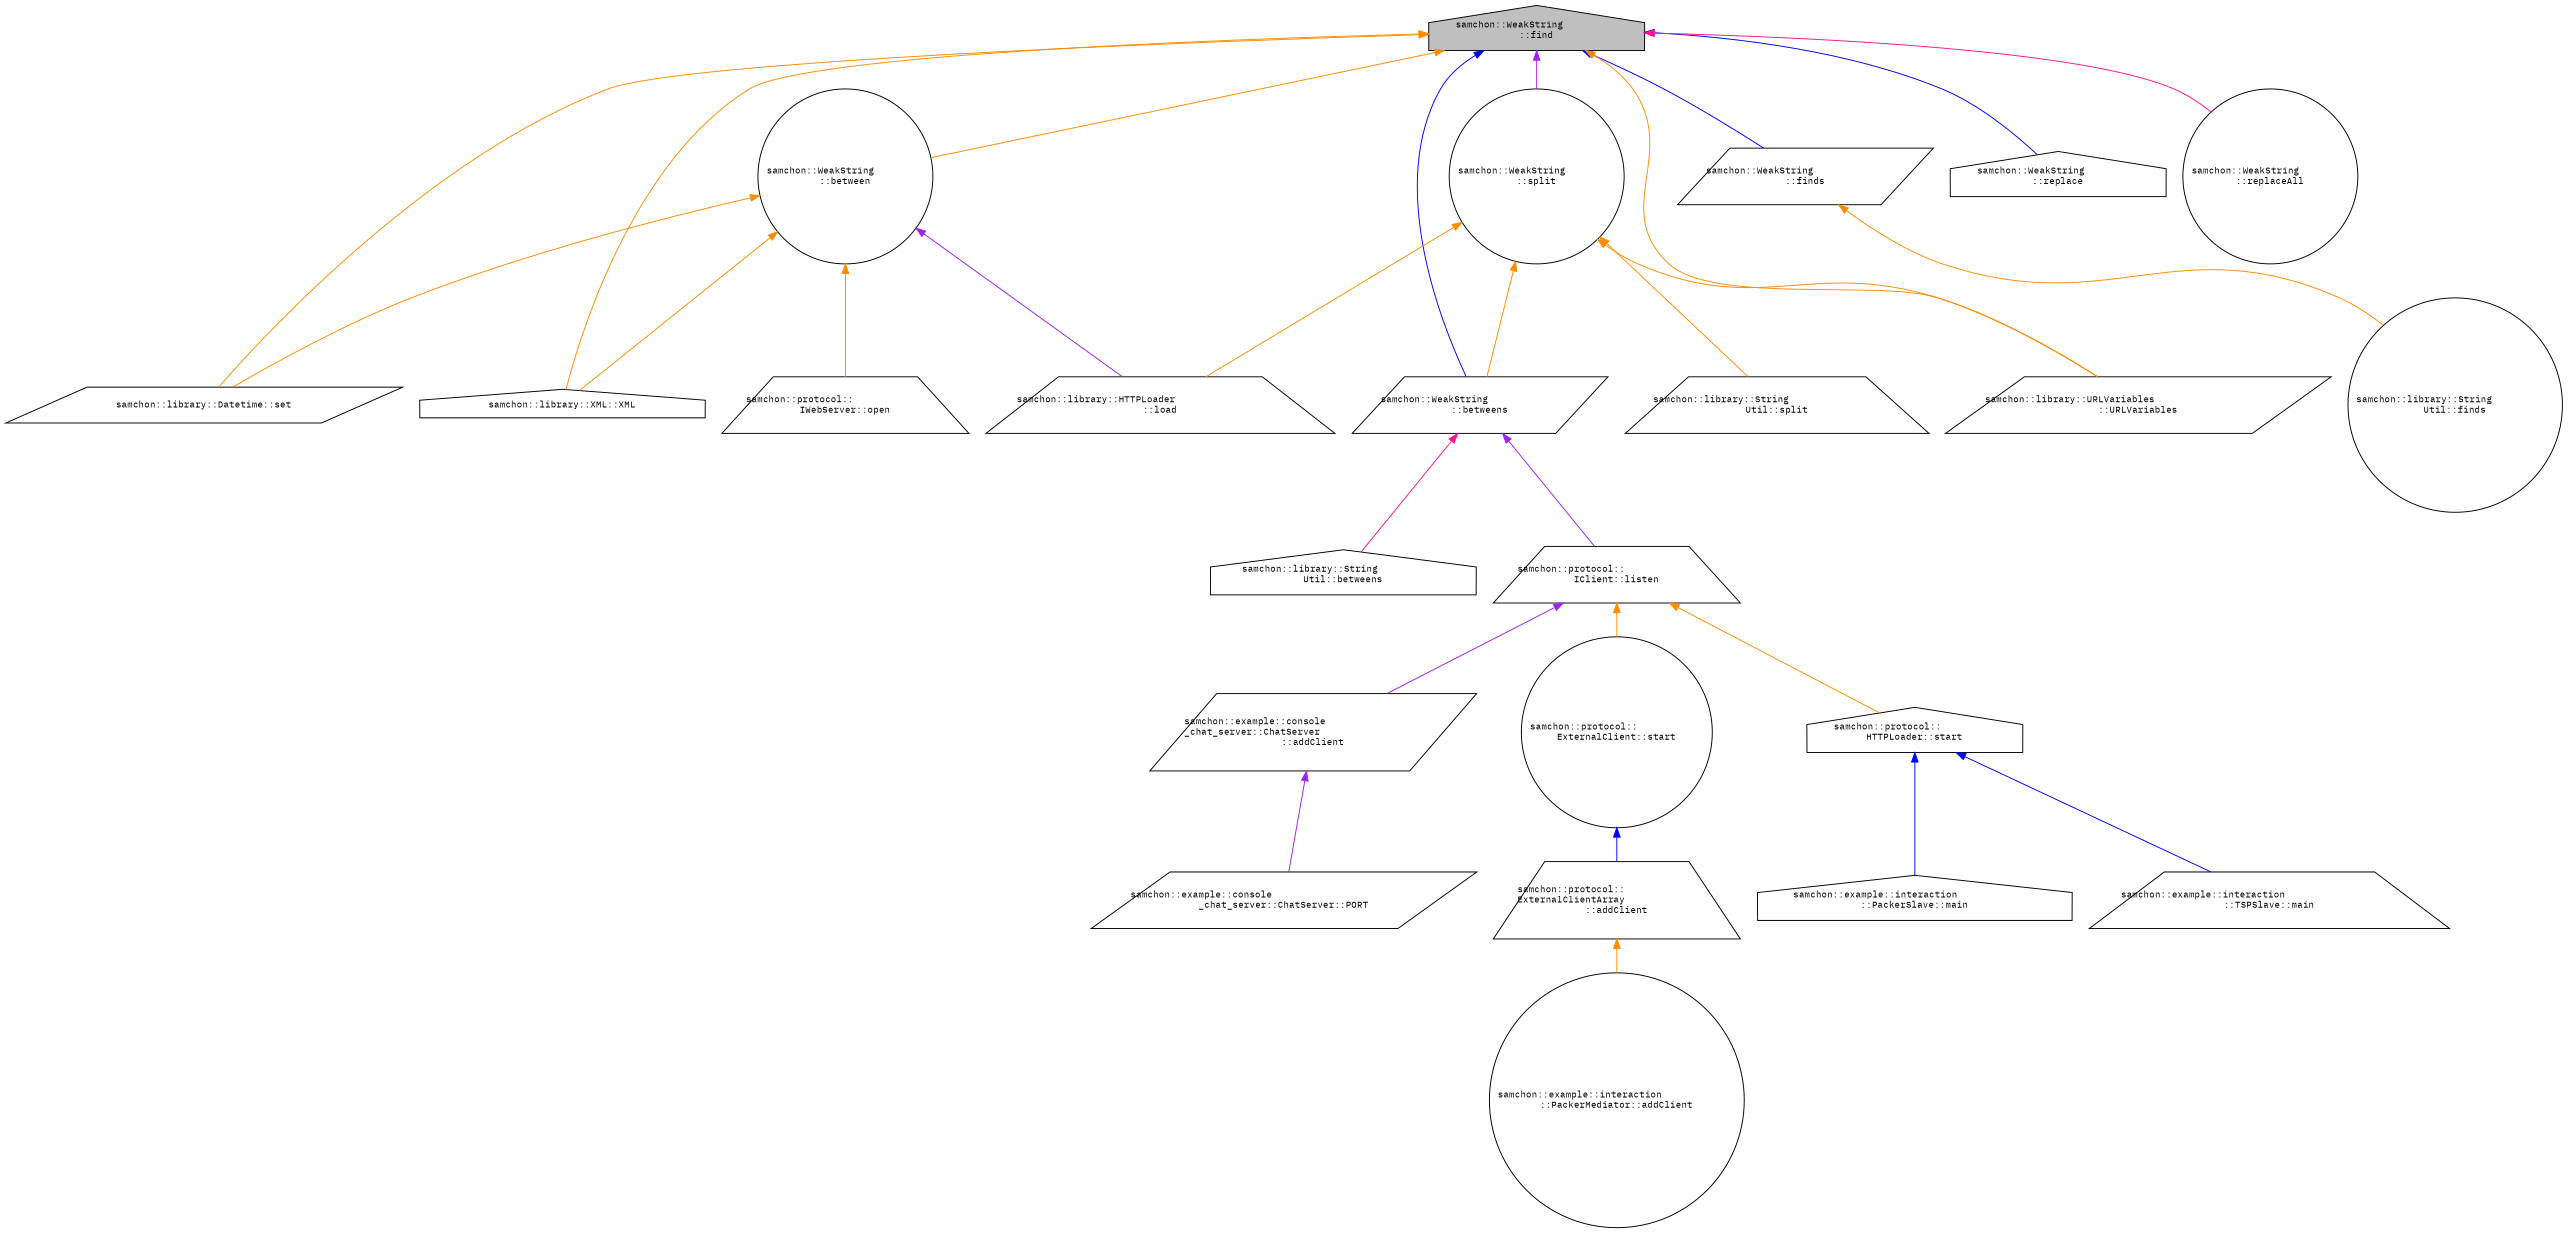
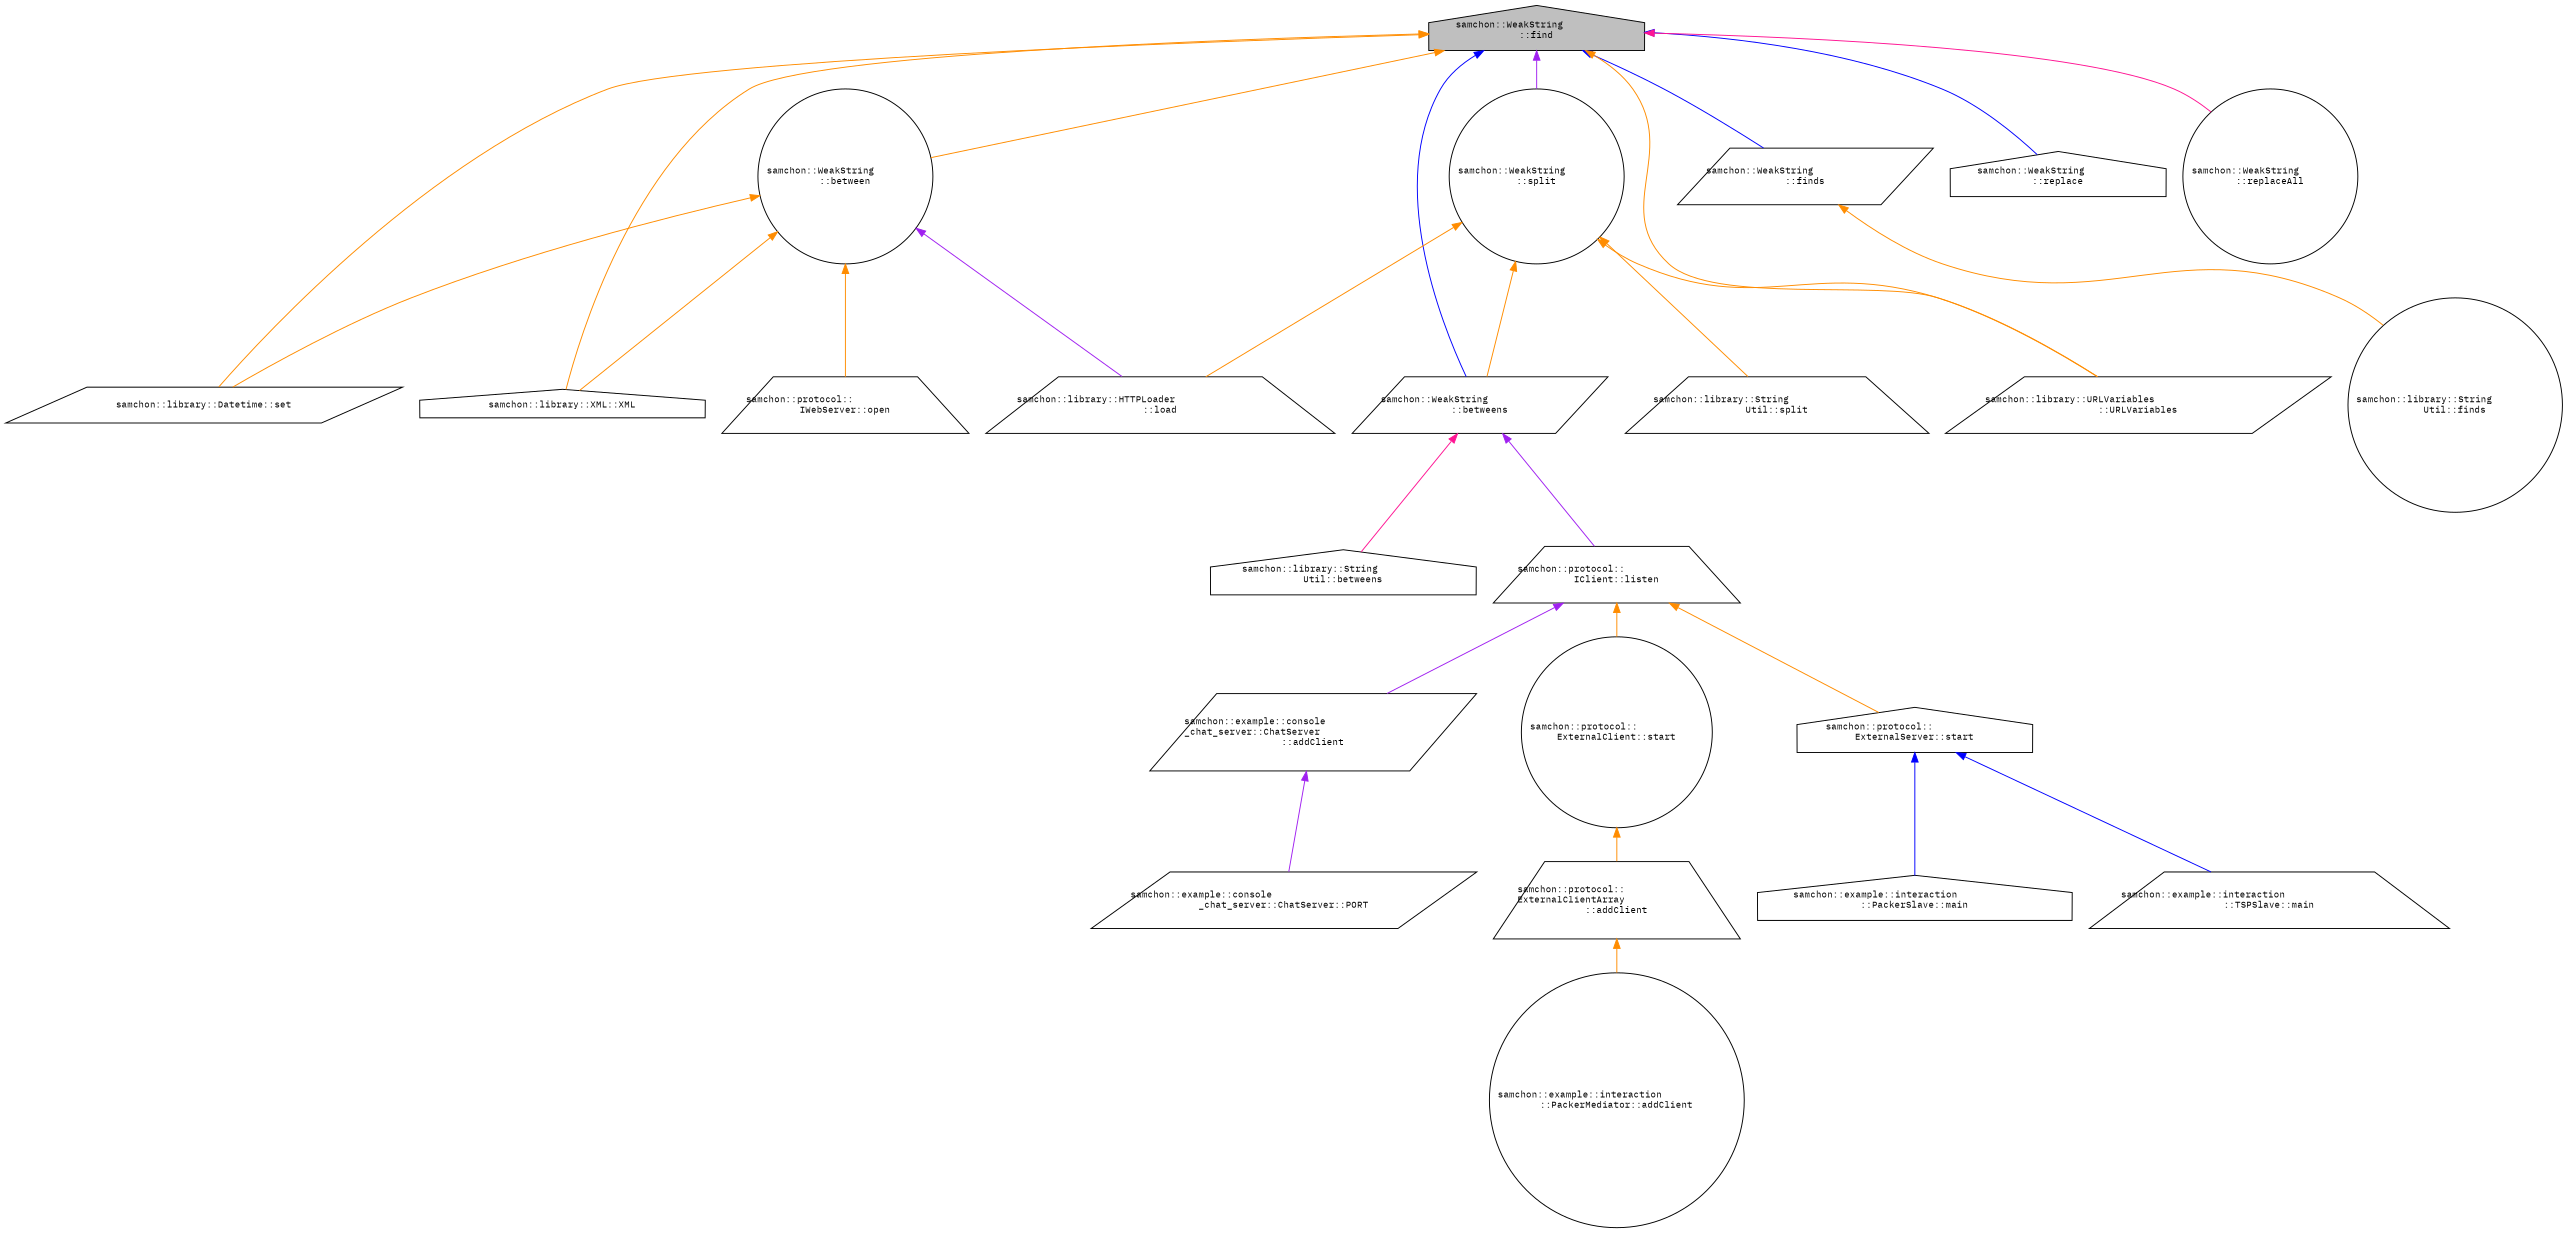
node "samchon::protocol:: HTTPLoader::start": label "samchon::protocol:: HTTPLoader::start" -> "samchon::protocol:: ExternalServer::start"
edge "samchon::protocol:: ExternalClientArray ::addClient" -> "samchon::protocol:: ExternalClient::start": color blue -> darkorange
